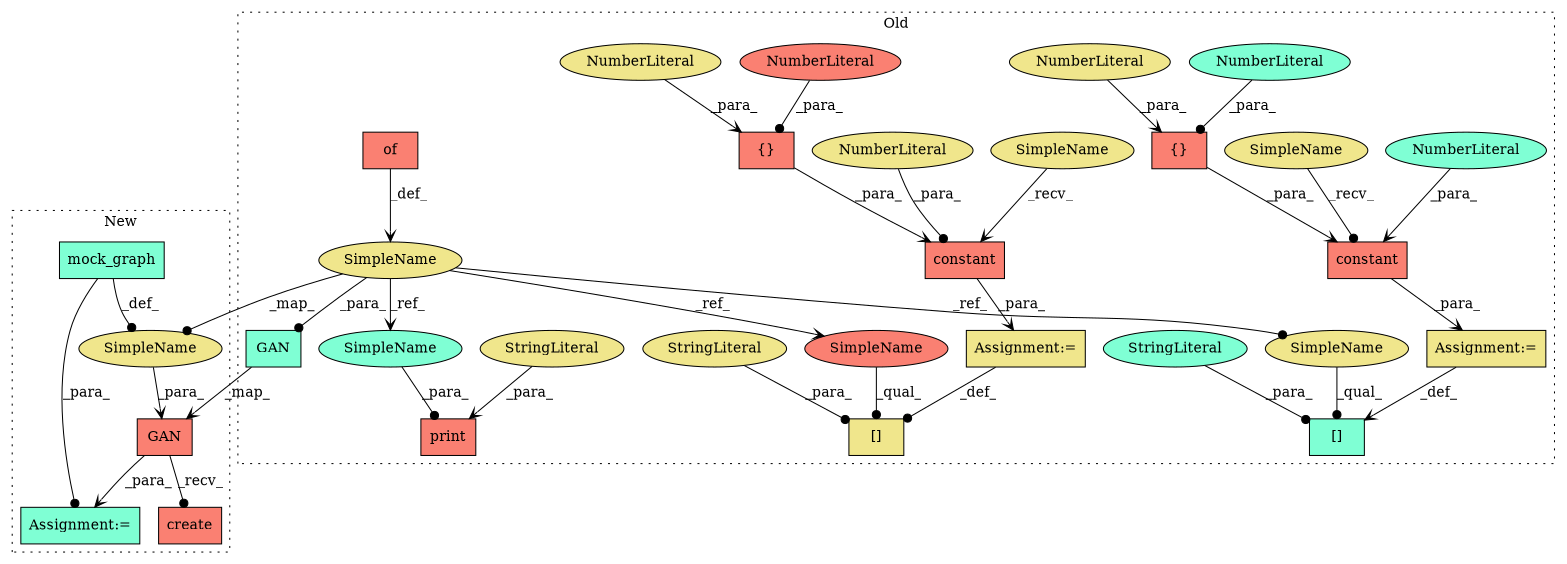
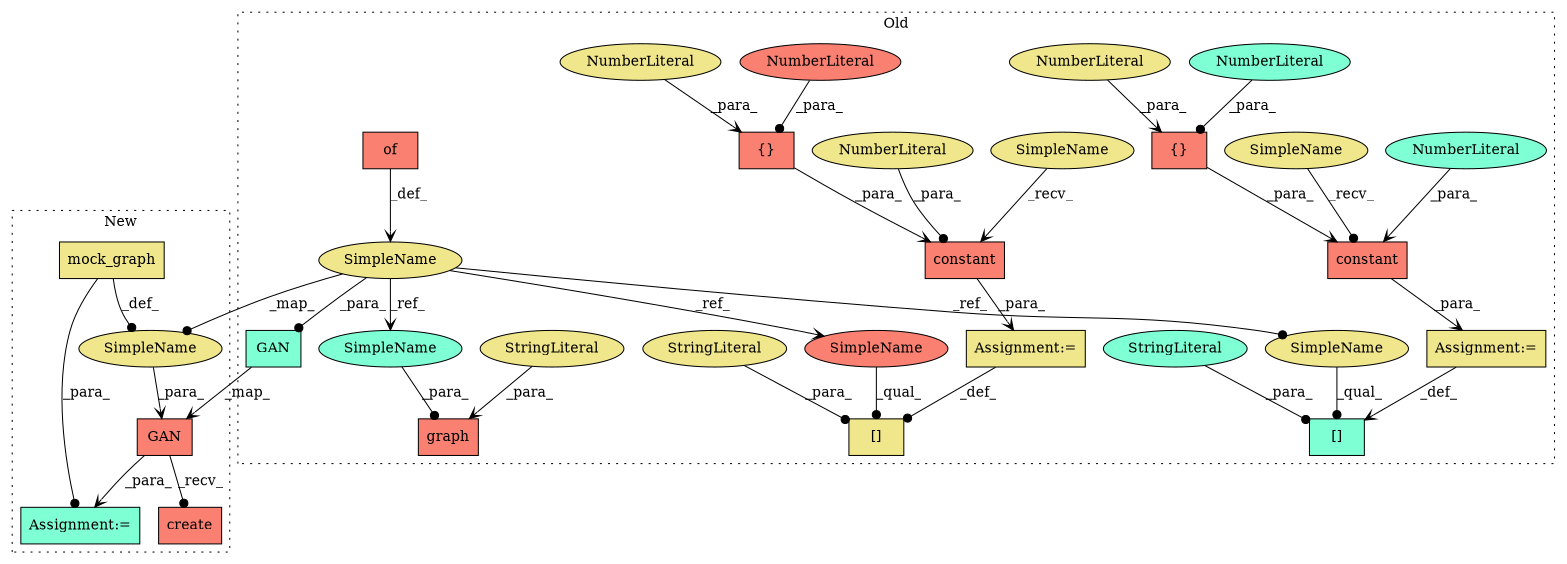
node "mock_graph": fillcolor aquamarine -> khaki
node "print": label "print" -> "graph"
